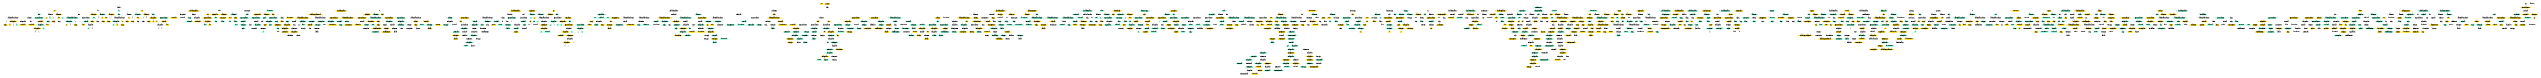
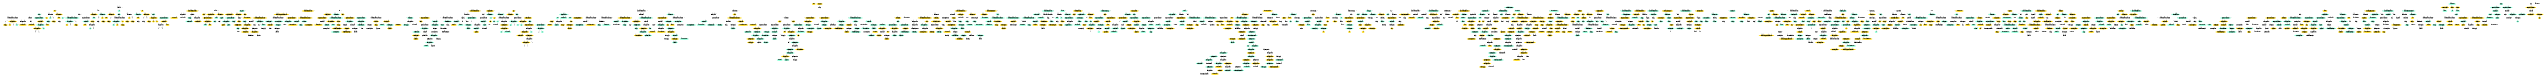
node "sendto_txorigin9": removed
node "amountOfTokens": label "amountOfTokens" -> "setSymbol"
